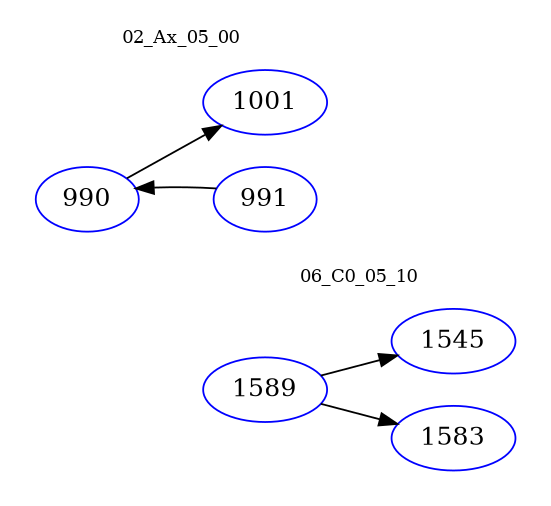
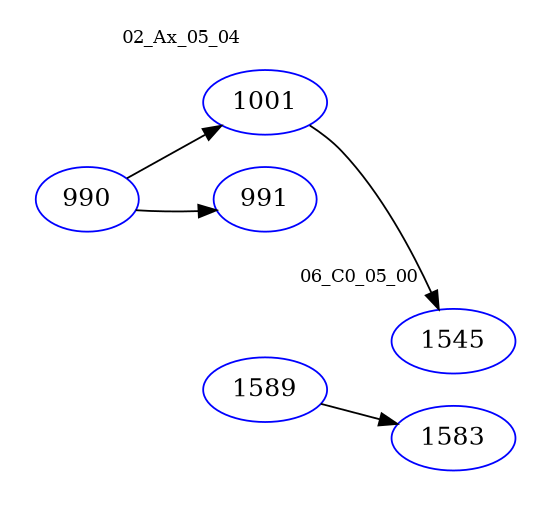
cluster "02_Ax_05_00": label "02_Ax_05_00" -> "02_Ax_05_04"
edge "991" -> "990": reversed
cluster "06_C0_05_10": label "06_C0_05_10" -> "06_C0_05_00"
edge "1589" -> "1545": now "1001" -> "1545"
